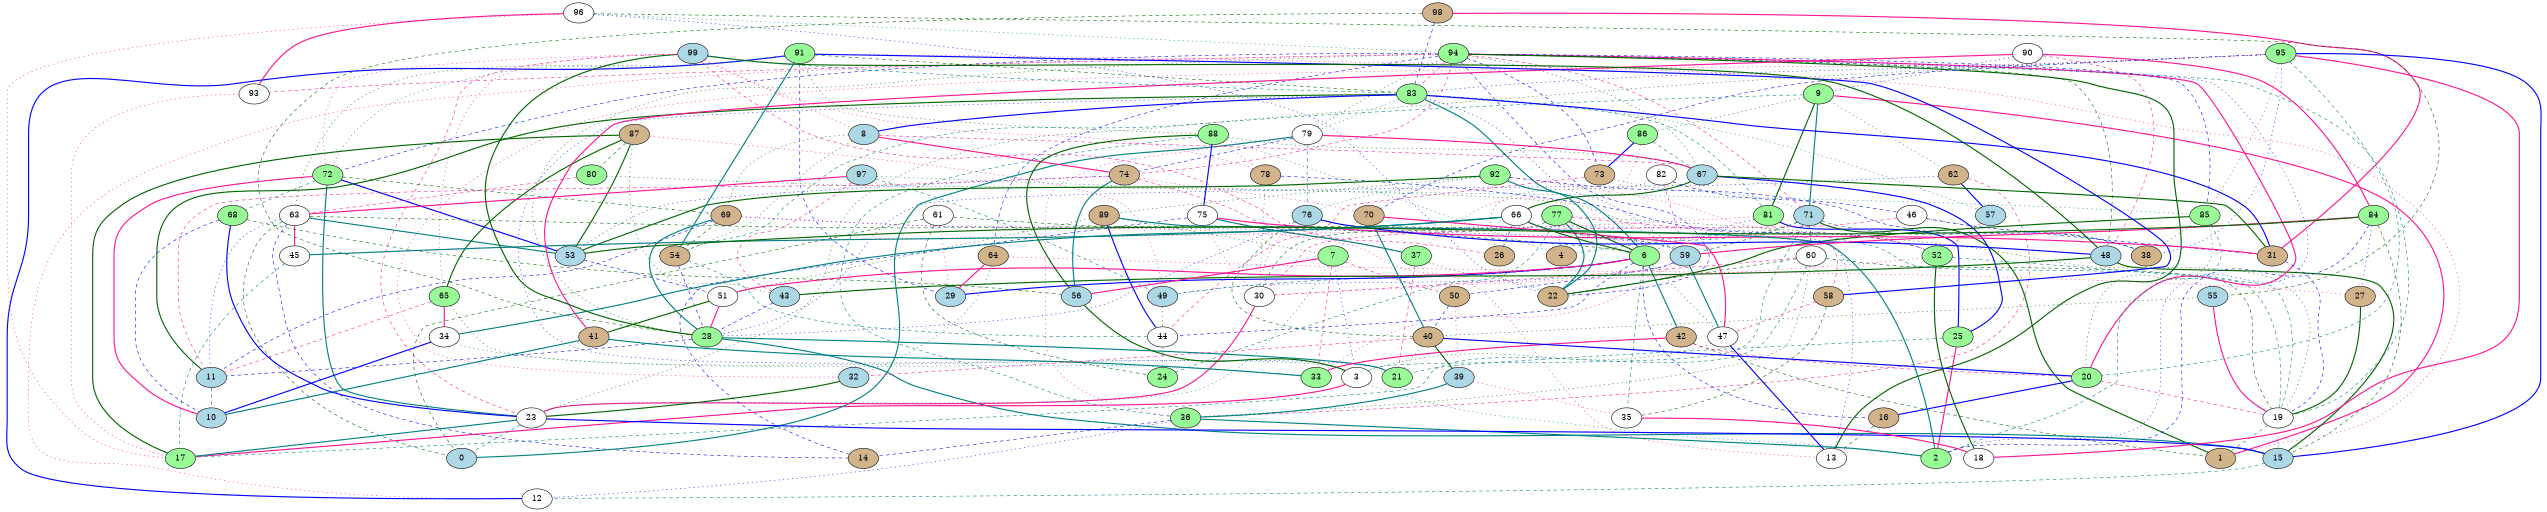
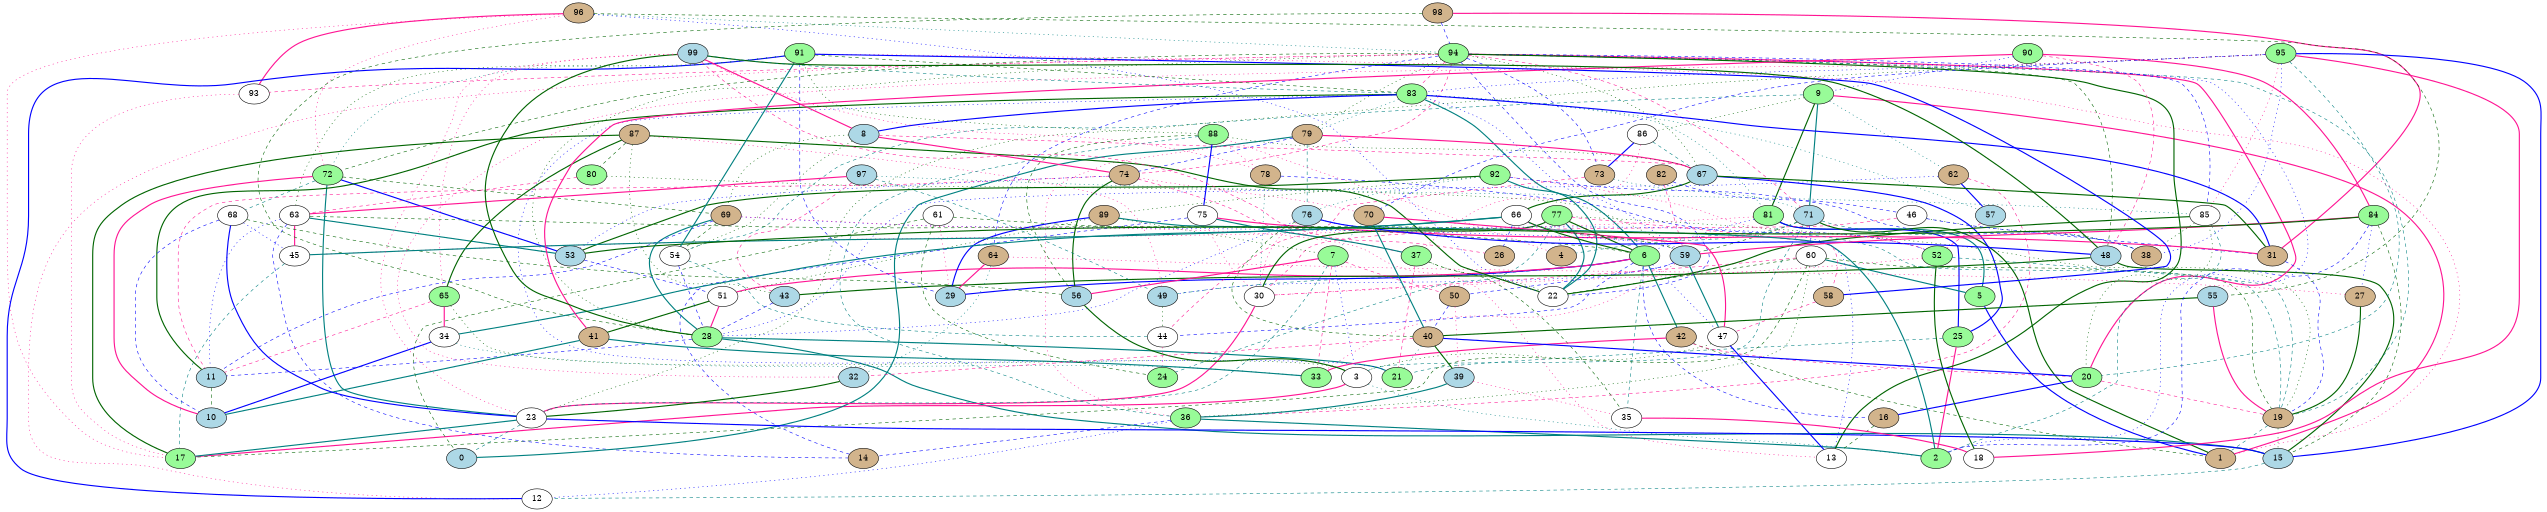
node "96": fillcolor white -> tan
edge "98" -- "83": now "98" -- "94"
node "90": fillcolor white -> palegreen
edge "99" -- "72": now "96" -- "72"
edge "94" -- "72": color blue -> darkgreen
edge "99" -- "8": style dotted -> bold
edge "83" -- "81": style dashed -> dotted
node "79": fillcolor white -> tan
node "86": fillcolor palegreen -> white
edge "88" -- "56": style bold -> dashed
node "82": fillcolor white -> tan
edge "99" -- "23": style dashed -> dotted
edge "82" -- "26": removed
edge "87" -- "53": now "87" -- "22"
edge "88" -- "4": color teal -> deeppink
node "68": fillcolor palegreen -> white
edge "74" -- "56": color teal -> darkgreen
node "85": fillcolor palegreen -> white
edge "77" -- "30": style dashed -> bold
edge "68" -- "45": added
node "54": fillcolor tan -> white
edge "89" -- "44": now "89" -- "29"
node "22": fillcolor tan -> white
edge "6" -- "47": color darkgreen -> blue
node "5": added
edge "55" -- "40": style dotted -> bold
edge "63" -- "0": removed
edge "58" -- "35": now "37" -- "35"
edge "7" -- "23": style dotted -> dashed
edge "60" -- "17": color teal -> darkgreen
node "19": fillcolor white -> tan
